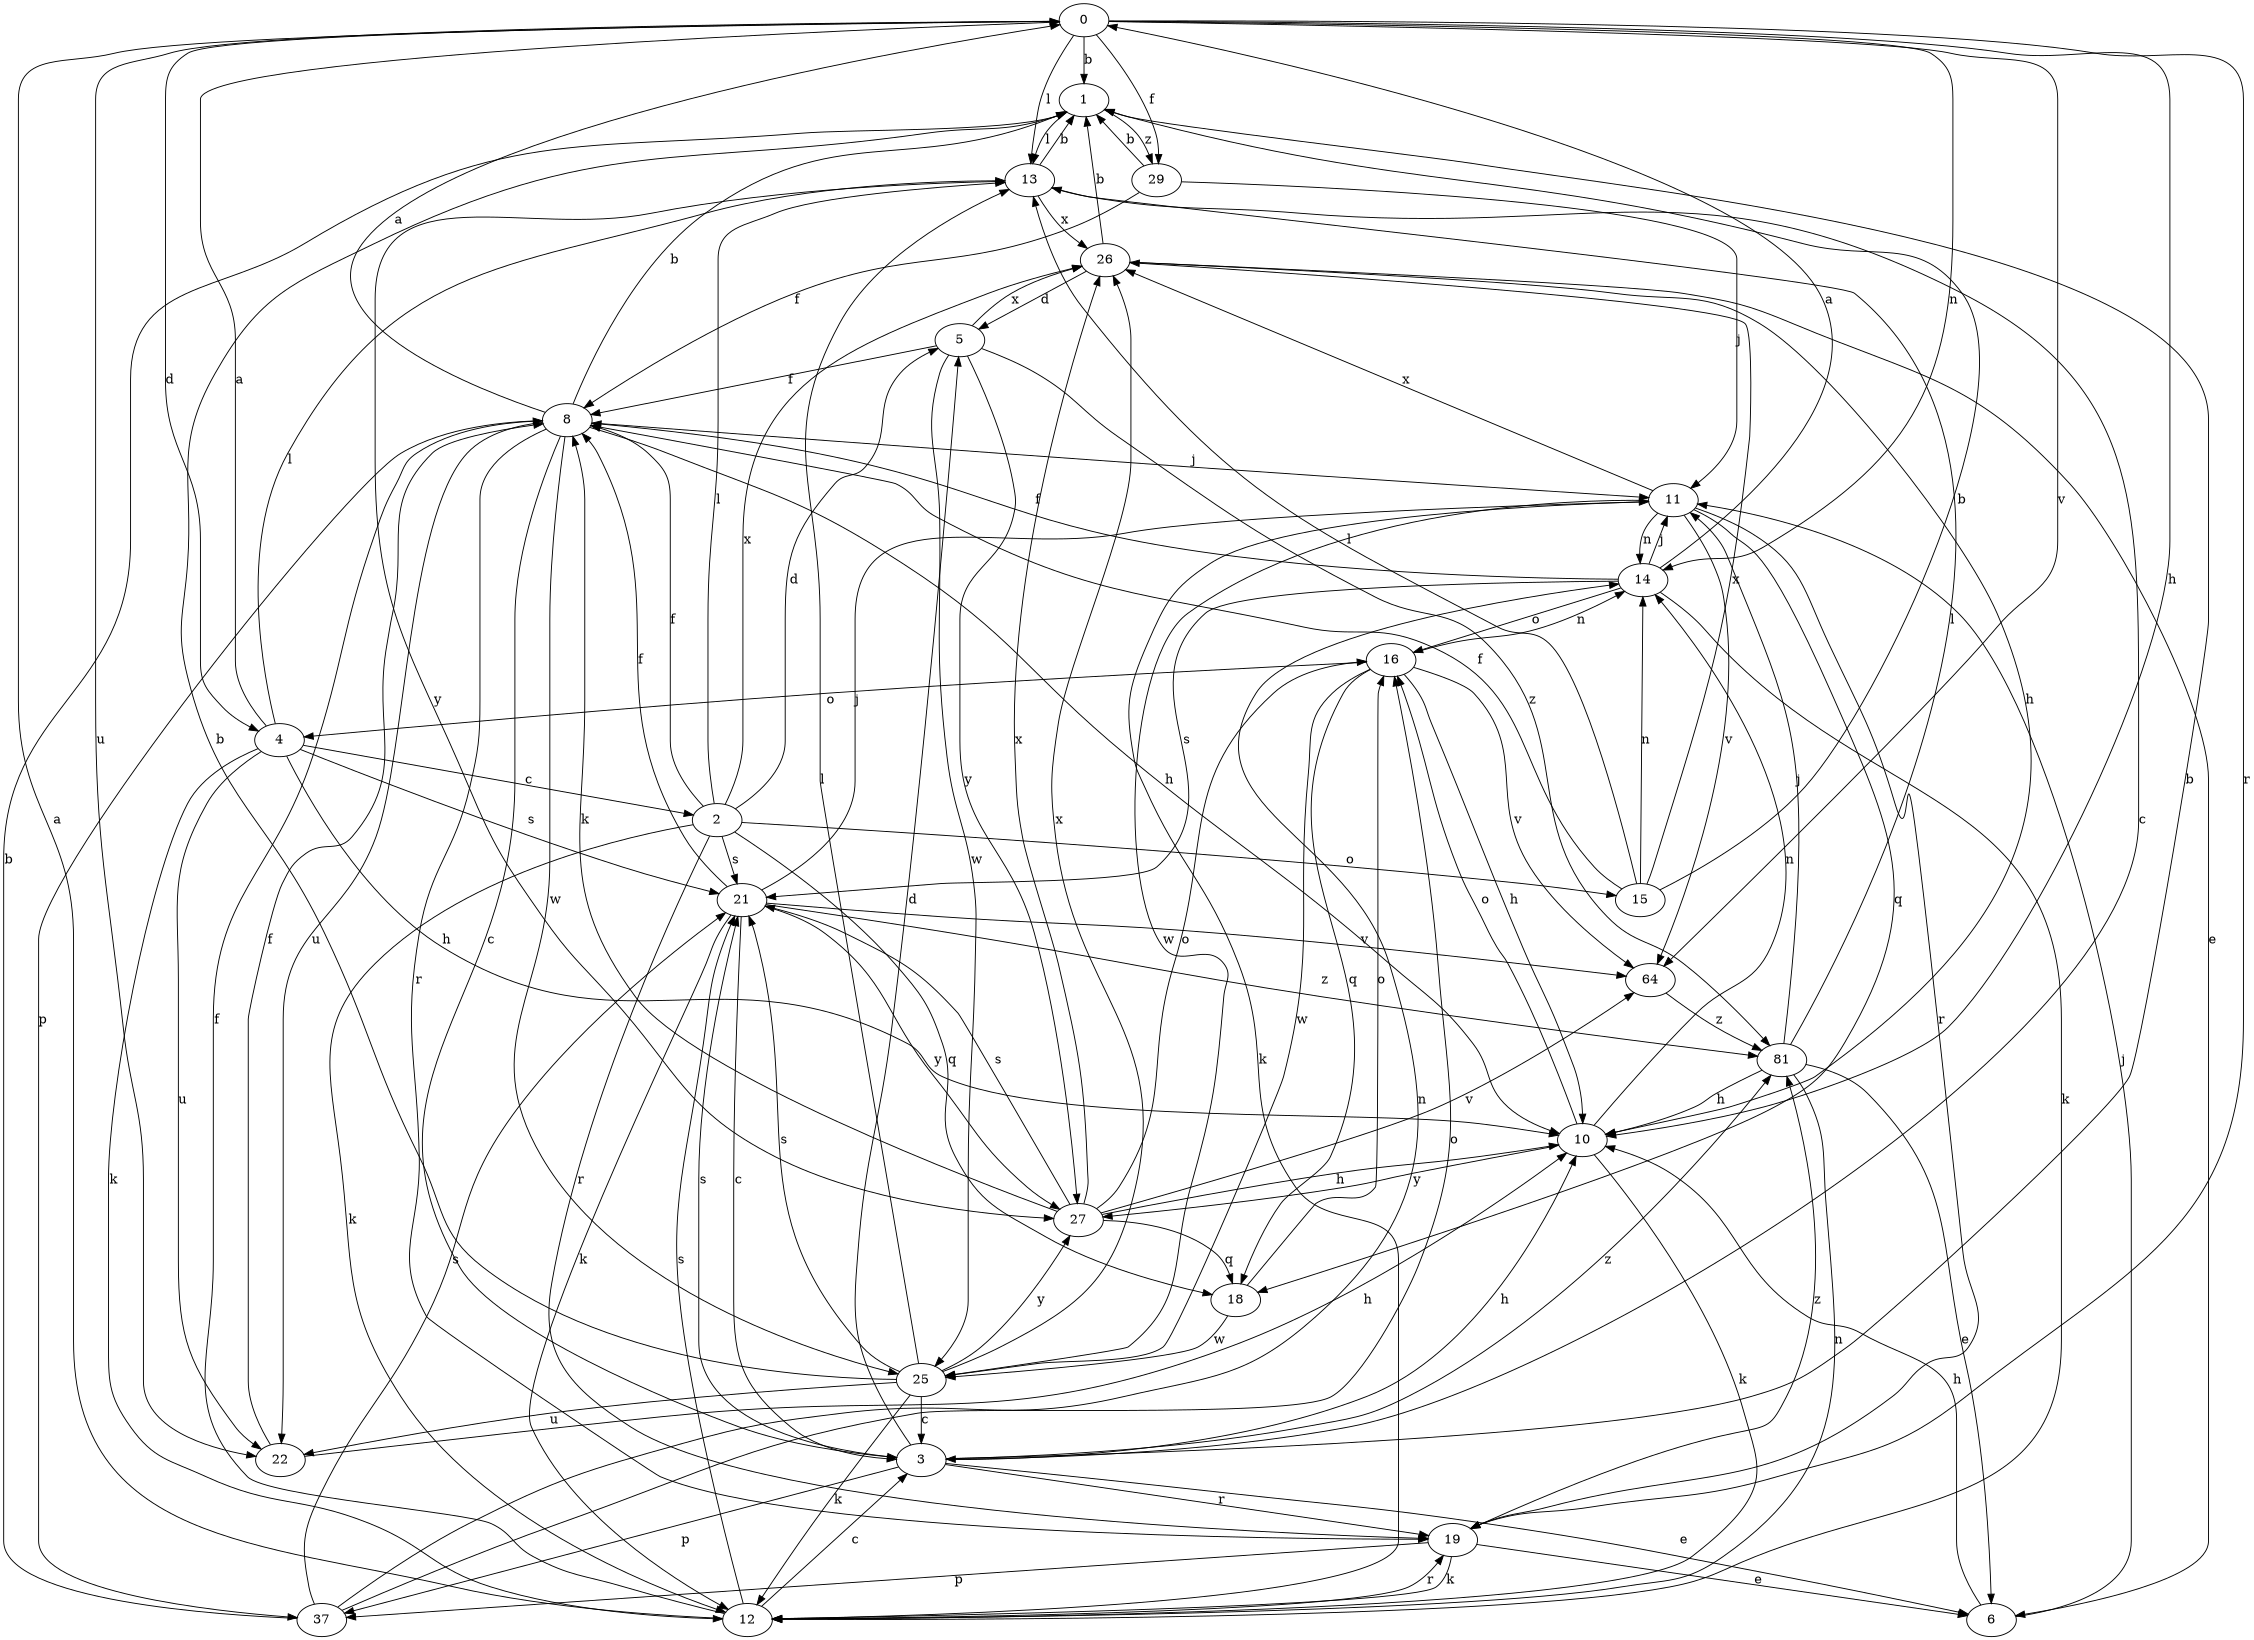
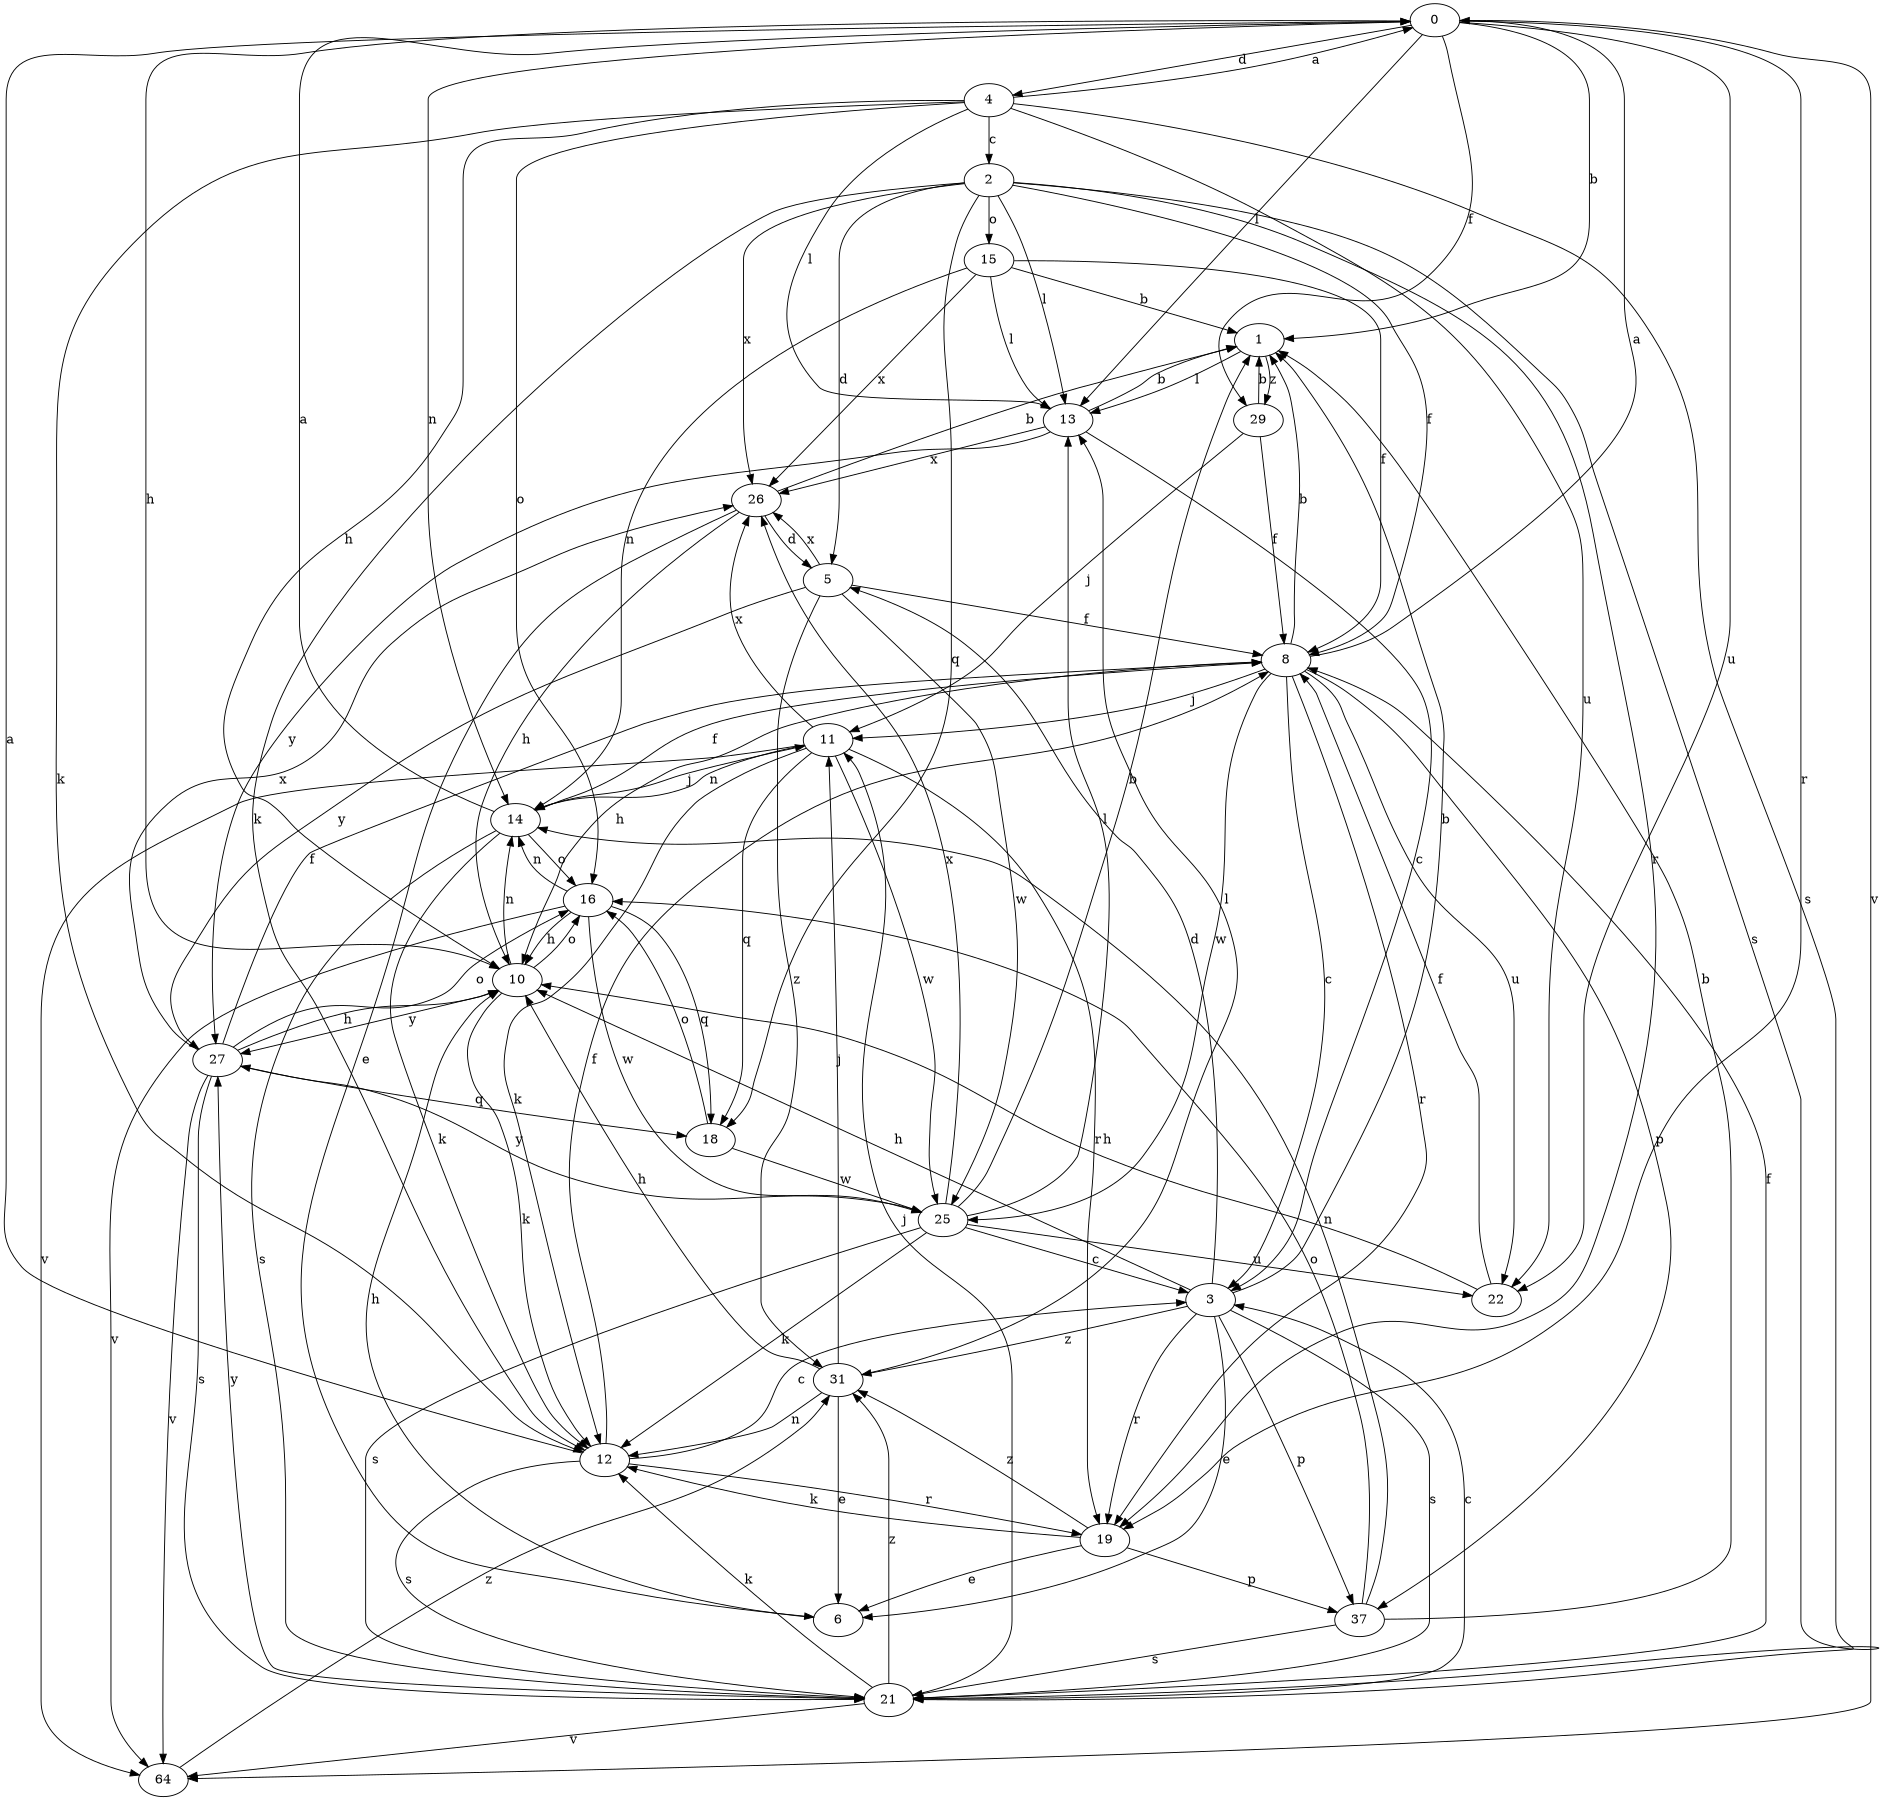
edge "16" -> "4": reversed
edge "27" -> "8": label "k" -> "f"
edge "6" -> "11": removed, label "j"
node "81": label "81" -> "31"
